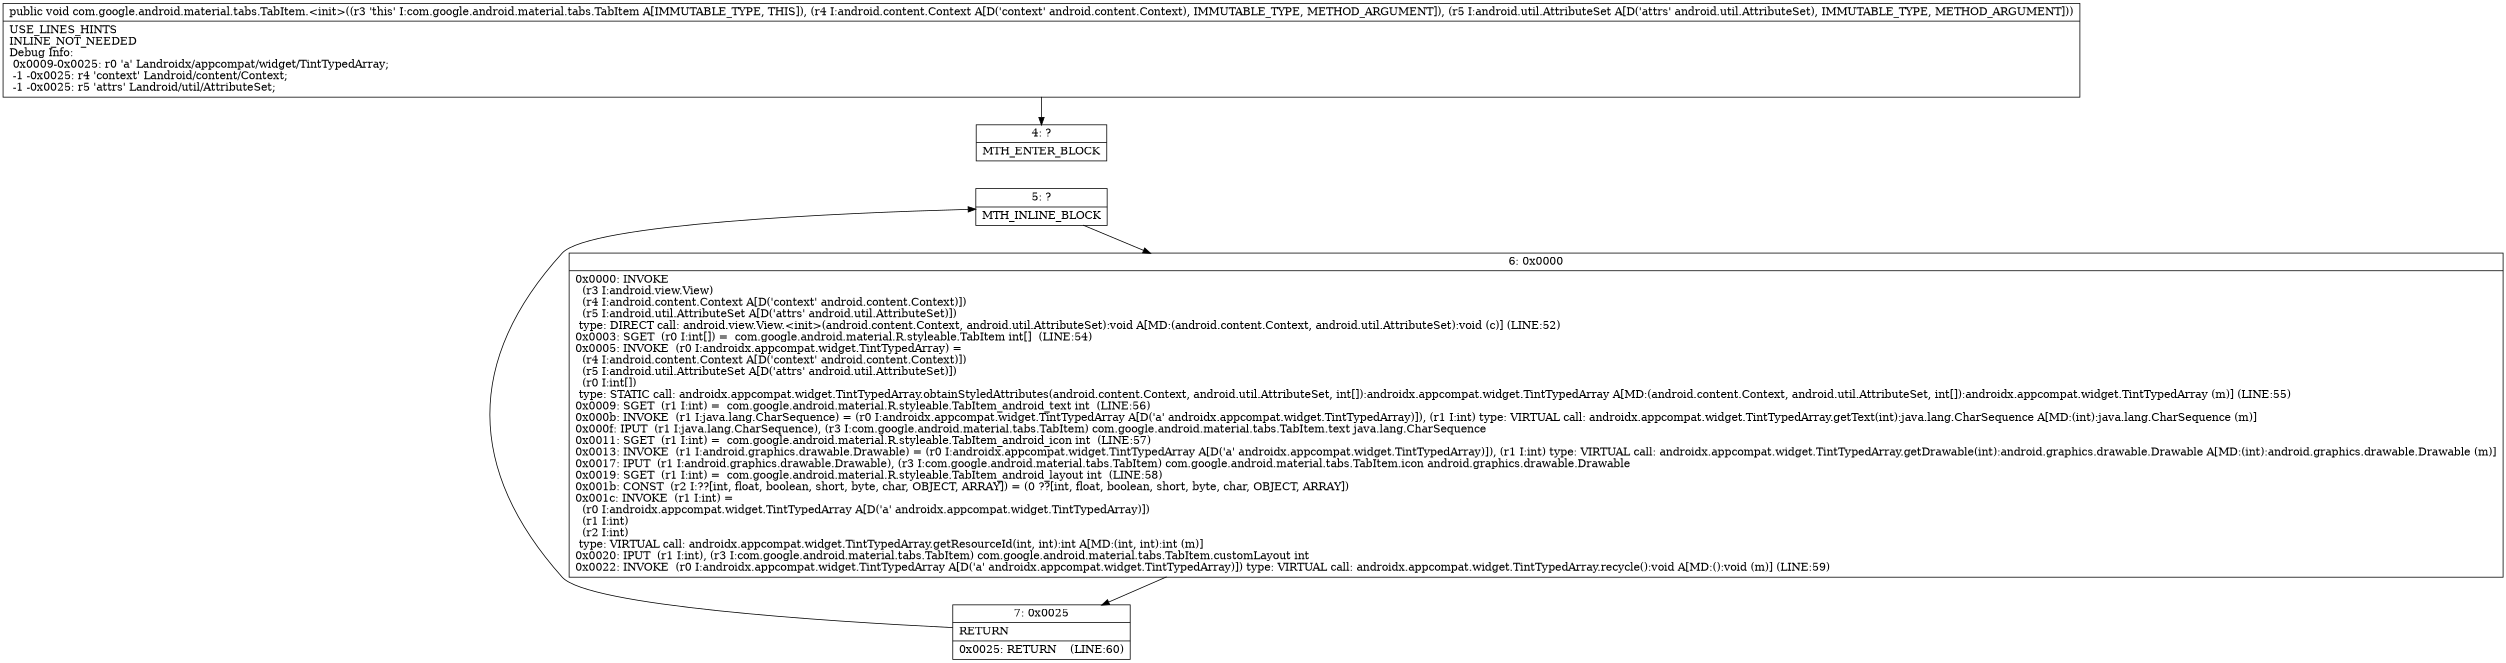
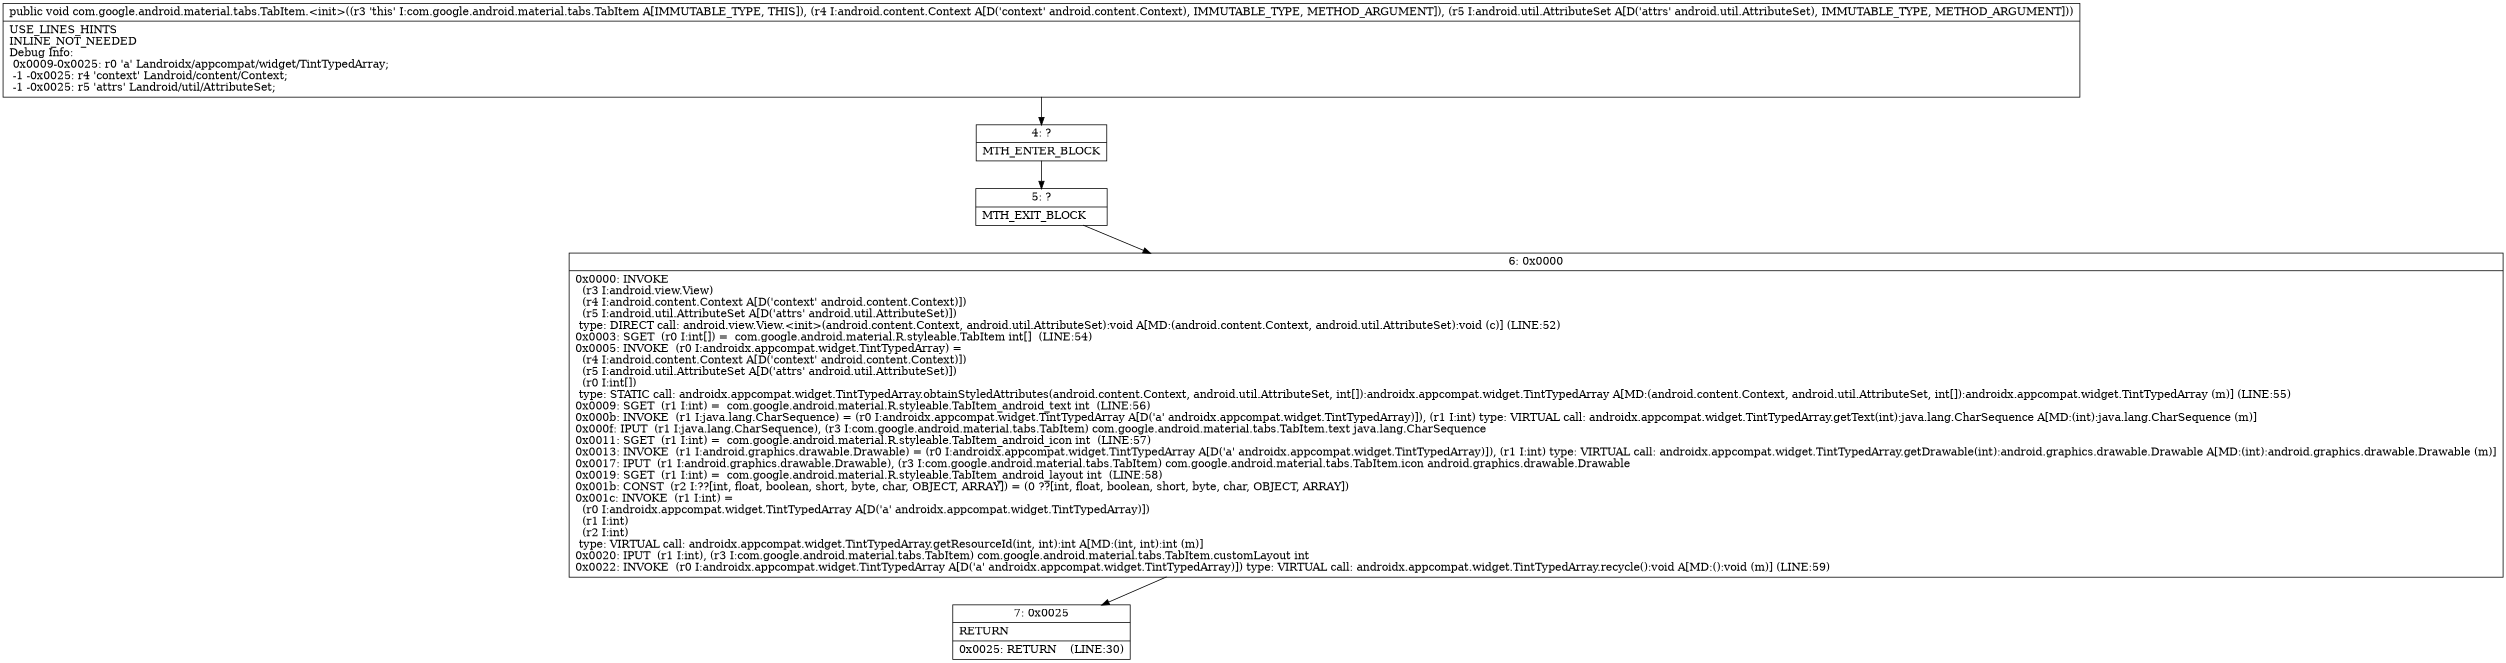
node "5: ?": text "MTH_INLINE_BLOCK" -> "MTH_EXIT_BLOCK"
edge "7: 0x0025" -> "5: ?": now "4: ?" -> "5: ?"
node "7: 0x0025": text "0x0025: RETURN    (LINE:60)" -> "0x0025: RETURN    (LINE:30)"
